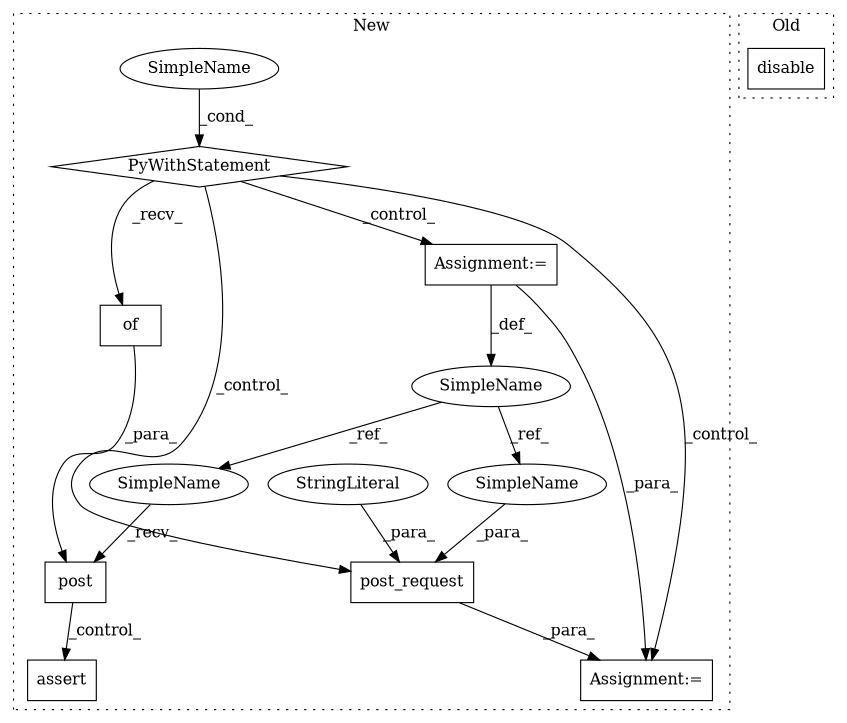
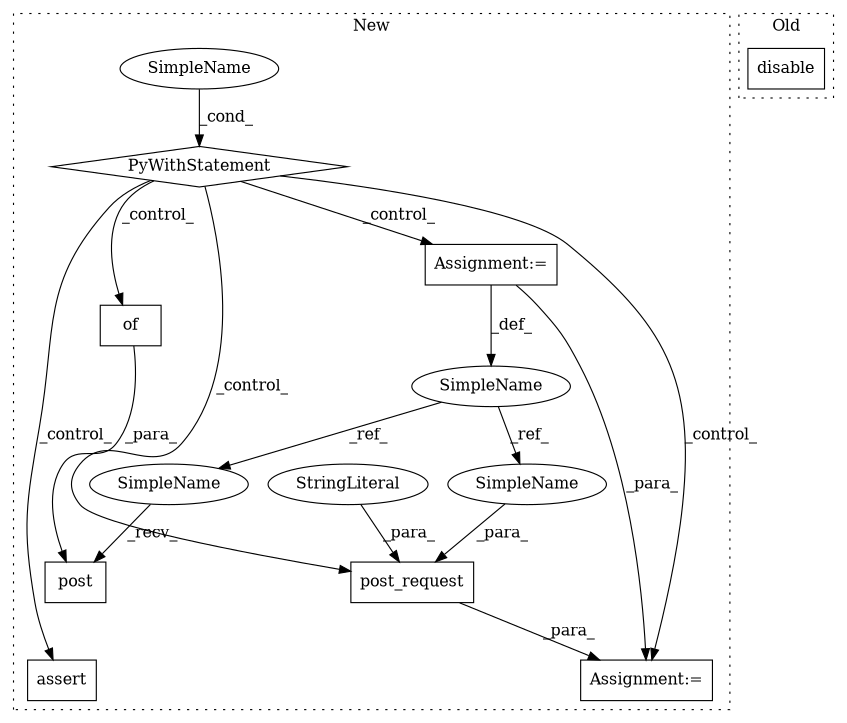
edge "PyWithStatement" -> "of": label "_recv_" -> "_control_"
edge "post" -> "assert": now "PyWithStatement" -> "assert"
